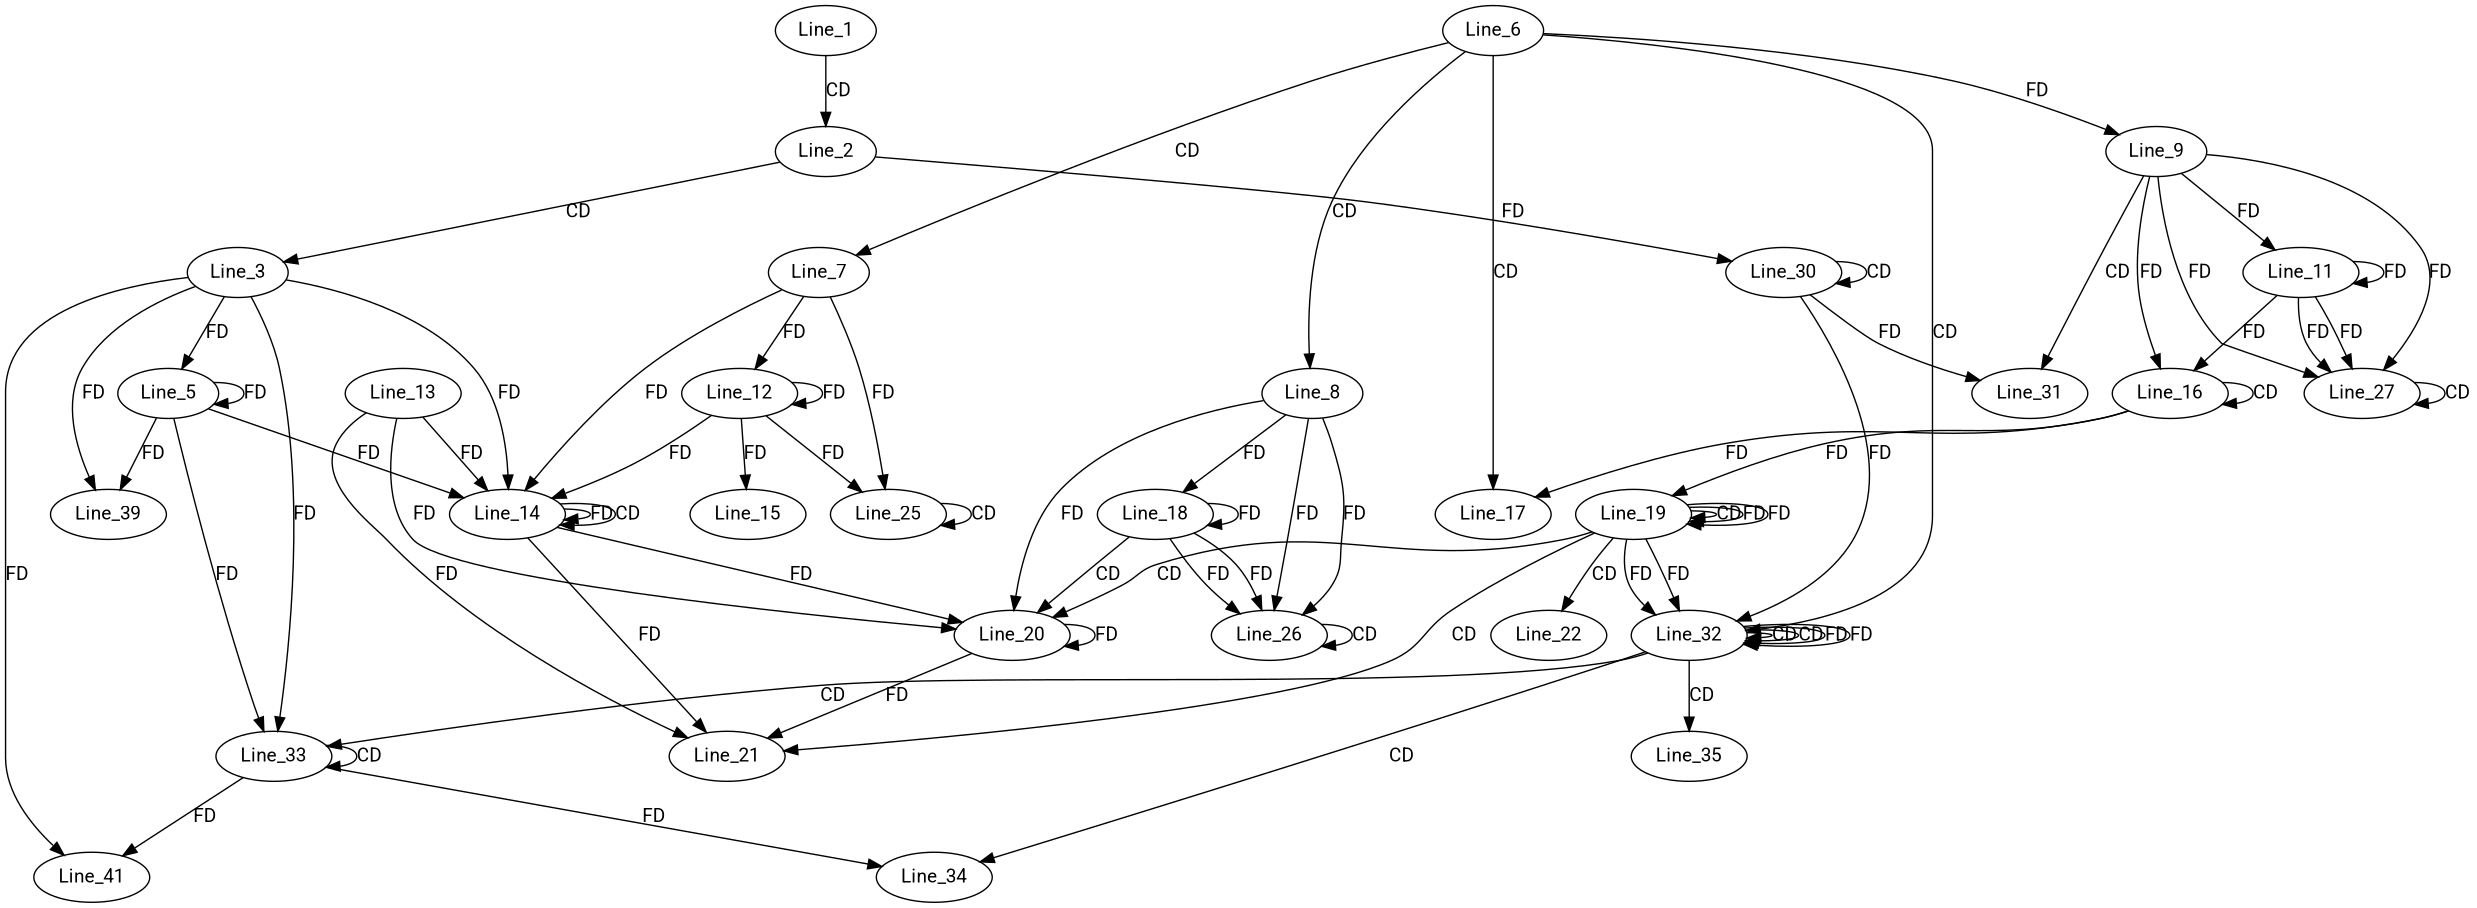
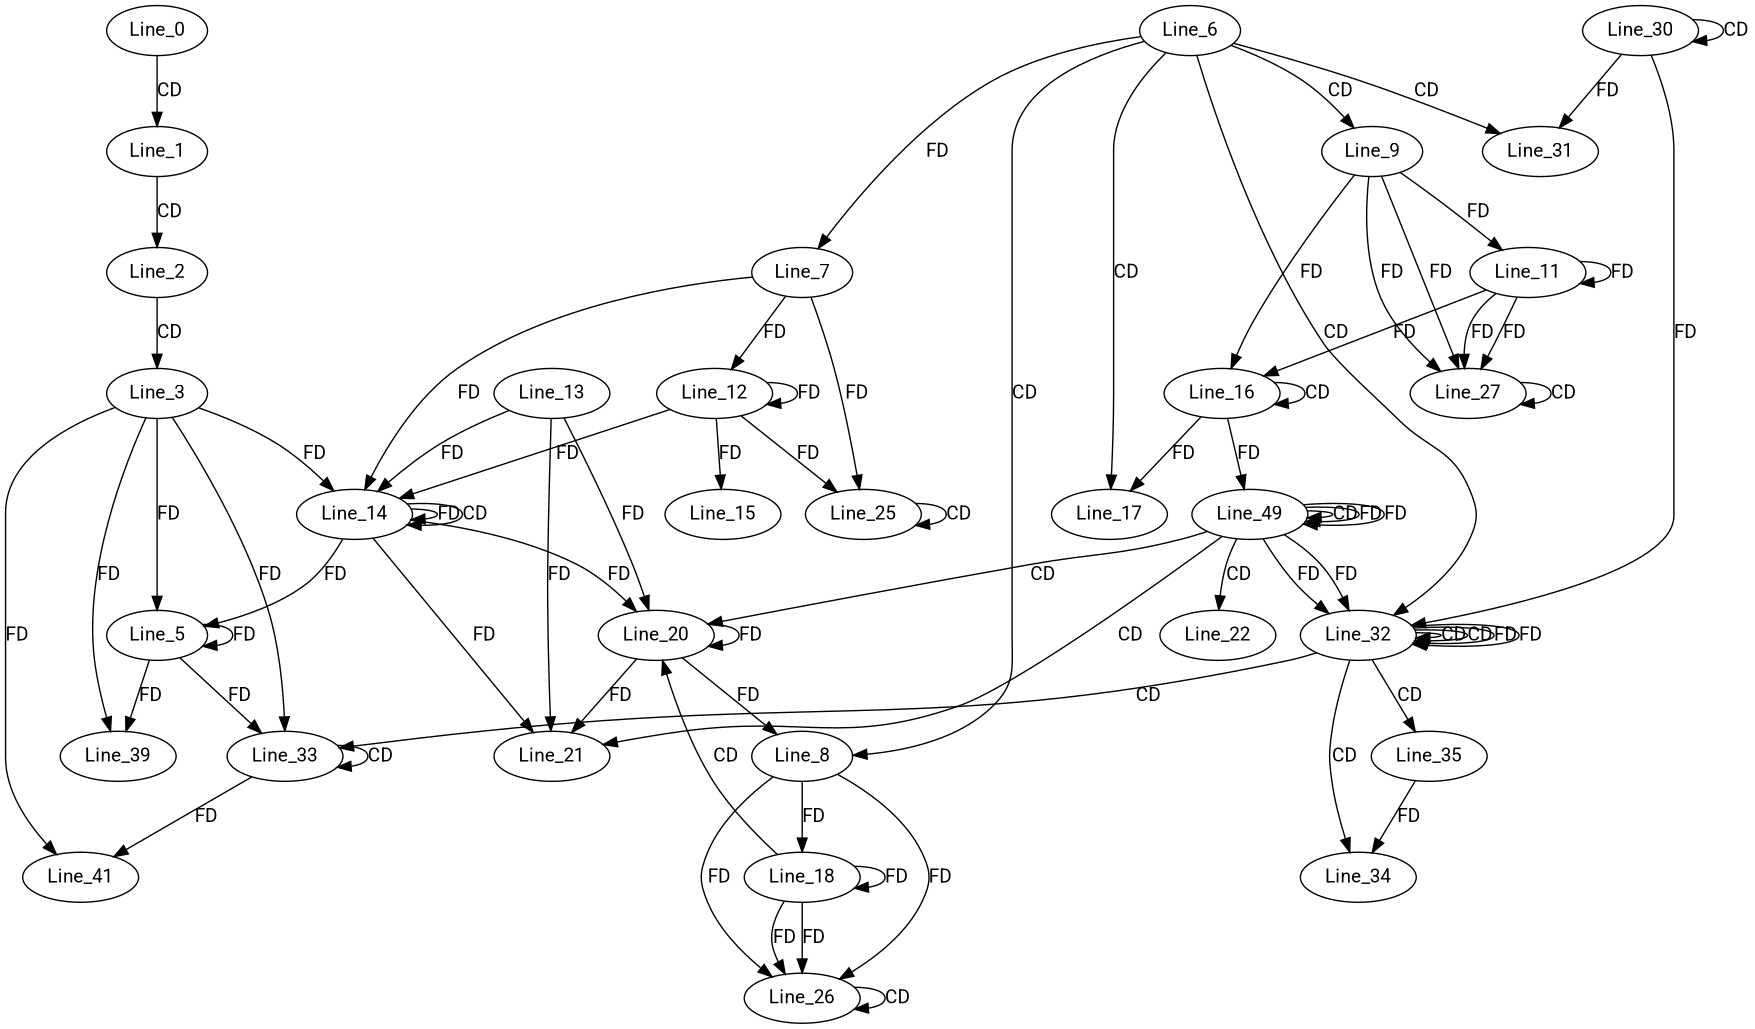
node "Line_0": added
edge "Line_6" -> "Line_9": label "FD" -> "CD"
edge "Line_6" -> "Line_7": label "CD" -> "FD"
edge "Line_2" -> "Line_30": removed, label "FD"
edge "Line_9" -> "Line_31": now "Line_6" -> "Line_31"
edge "Line_5" -> "Line_14": reversed
edge "Line_8" -> "Line_20": reversed
node "Line_19": label "Line_19" -> "Line_49"
edge "Line_33" -> "Line_34": now "Line_35" -> "Line_34"
